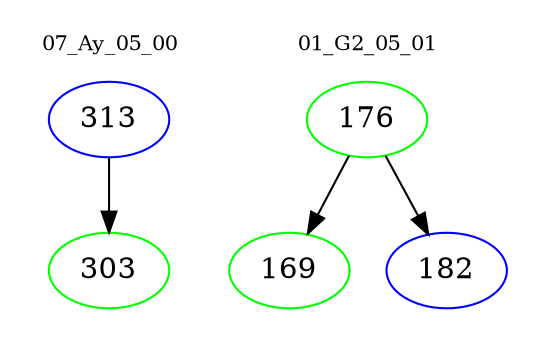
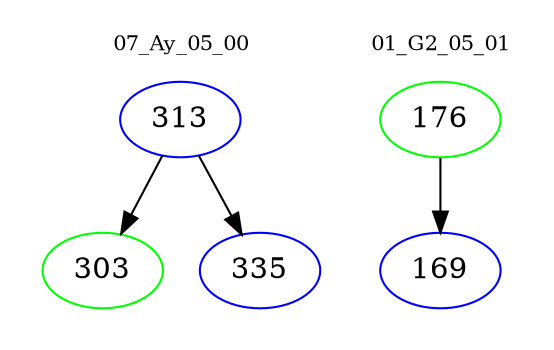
node "335": added
node "169": color green -> blue
node "182": removed
